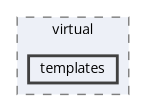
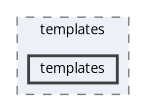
cluster "virtual": label "virtual" -> "templates"
